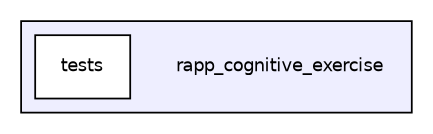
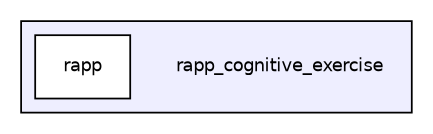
node "tests": label "tests" -> "rapp"
